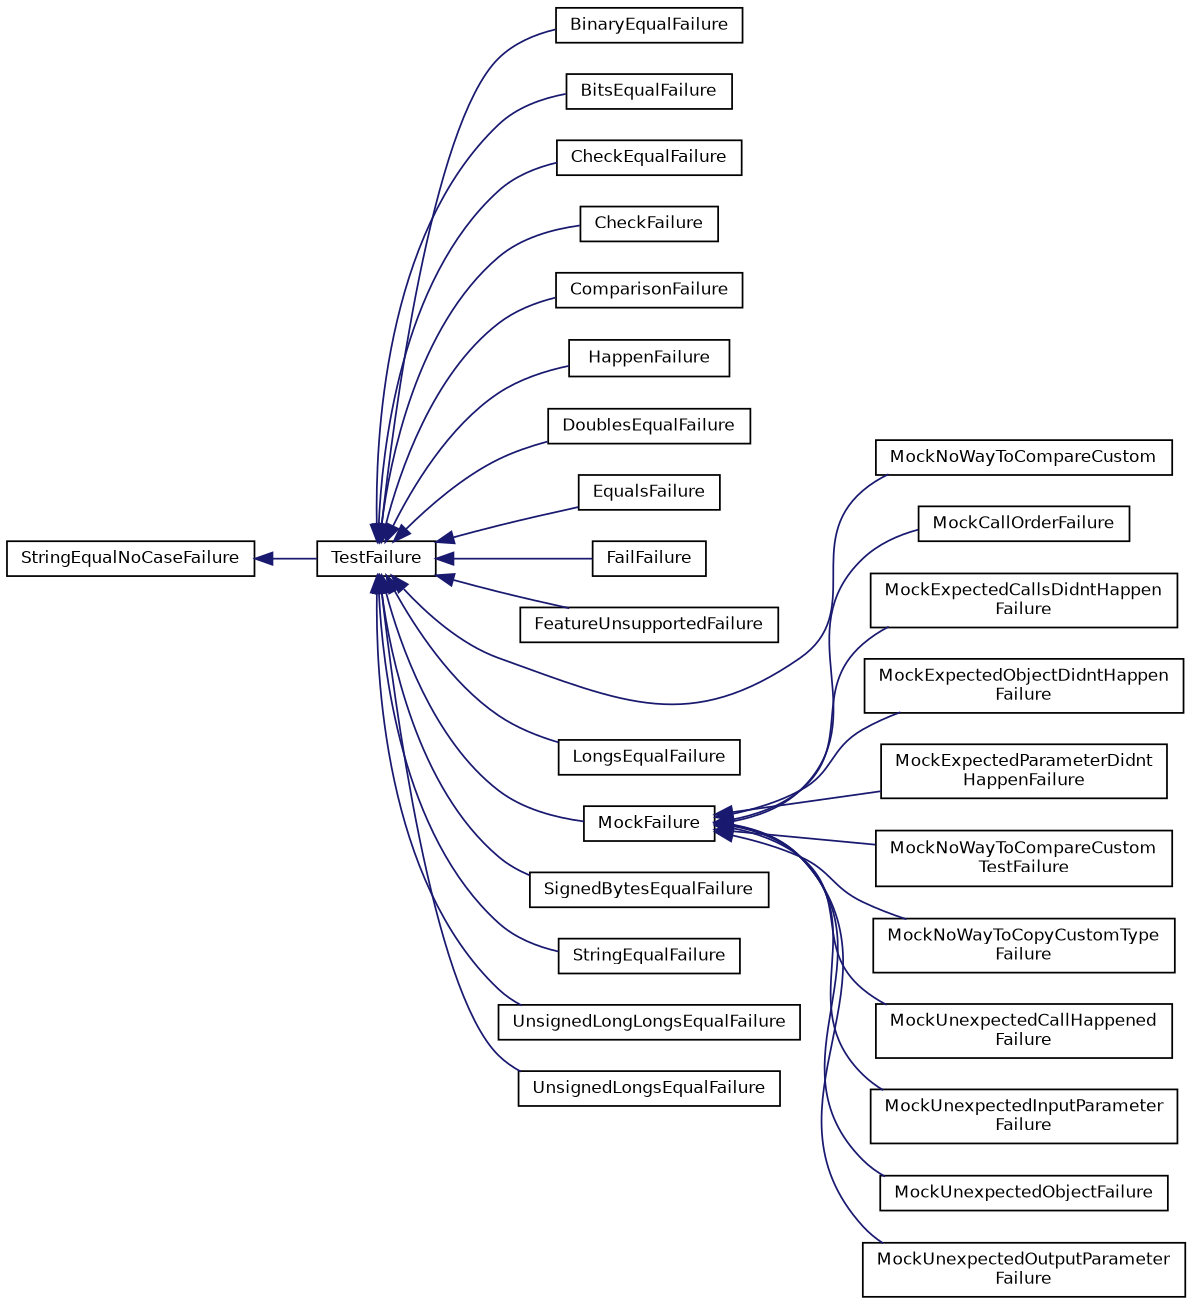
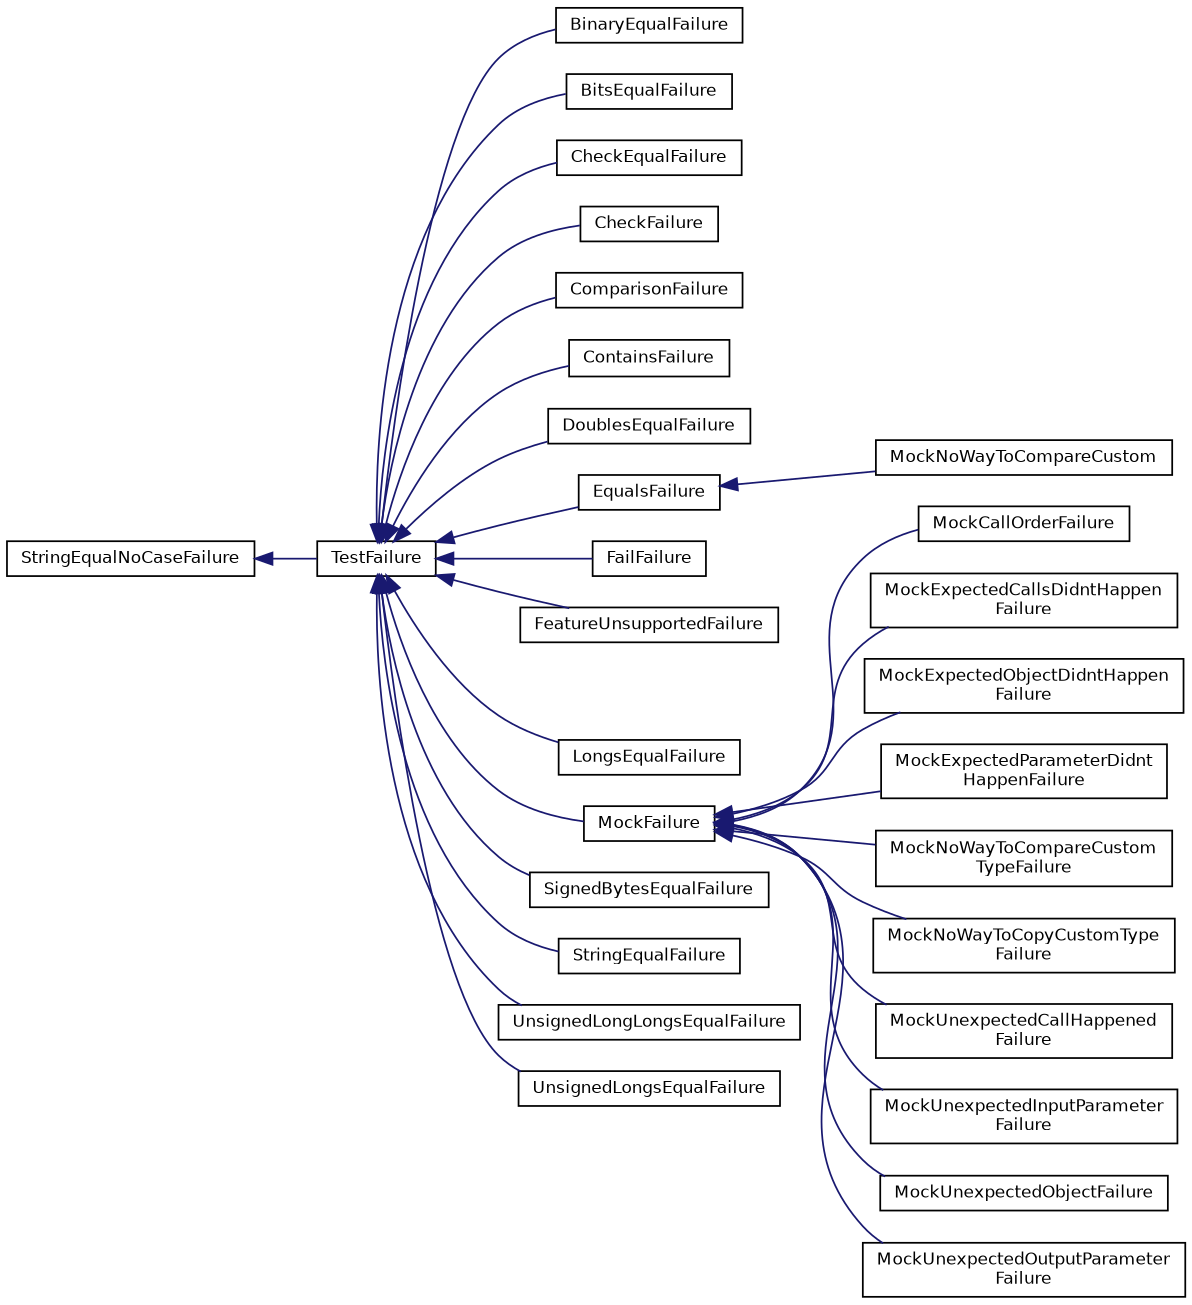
node "HappenFailure": label "HappenFailure" -> "ContainsFailure"
edge "MockNoWayToCompareCustom" -> "TestFailure": now "MockNoWayToCompareCustom" -> "EqualsFailure"
node "MockNoWayToCompareCustom TestFailure": label "MockNoWayToCompareCustom TestFailure" -> "MockNoWayToCompareCustom TypeFailure"
